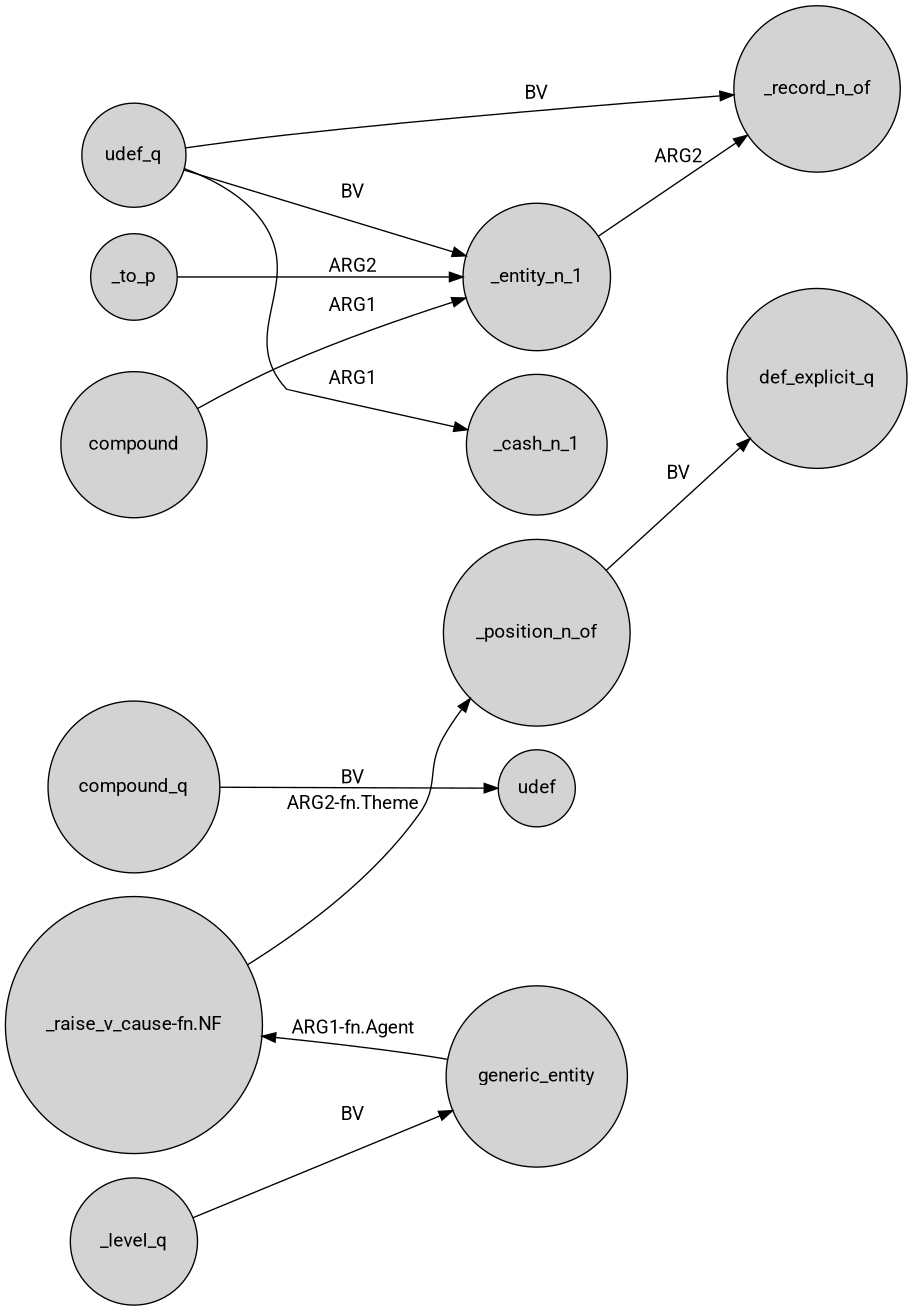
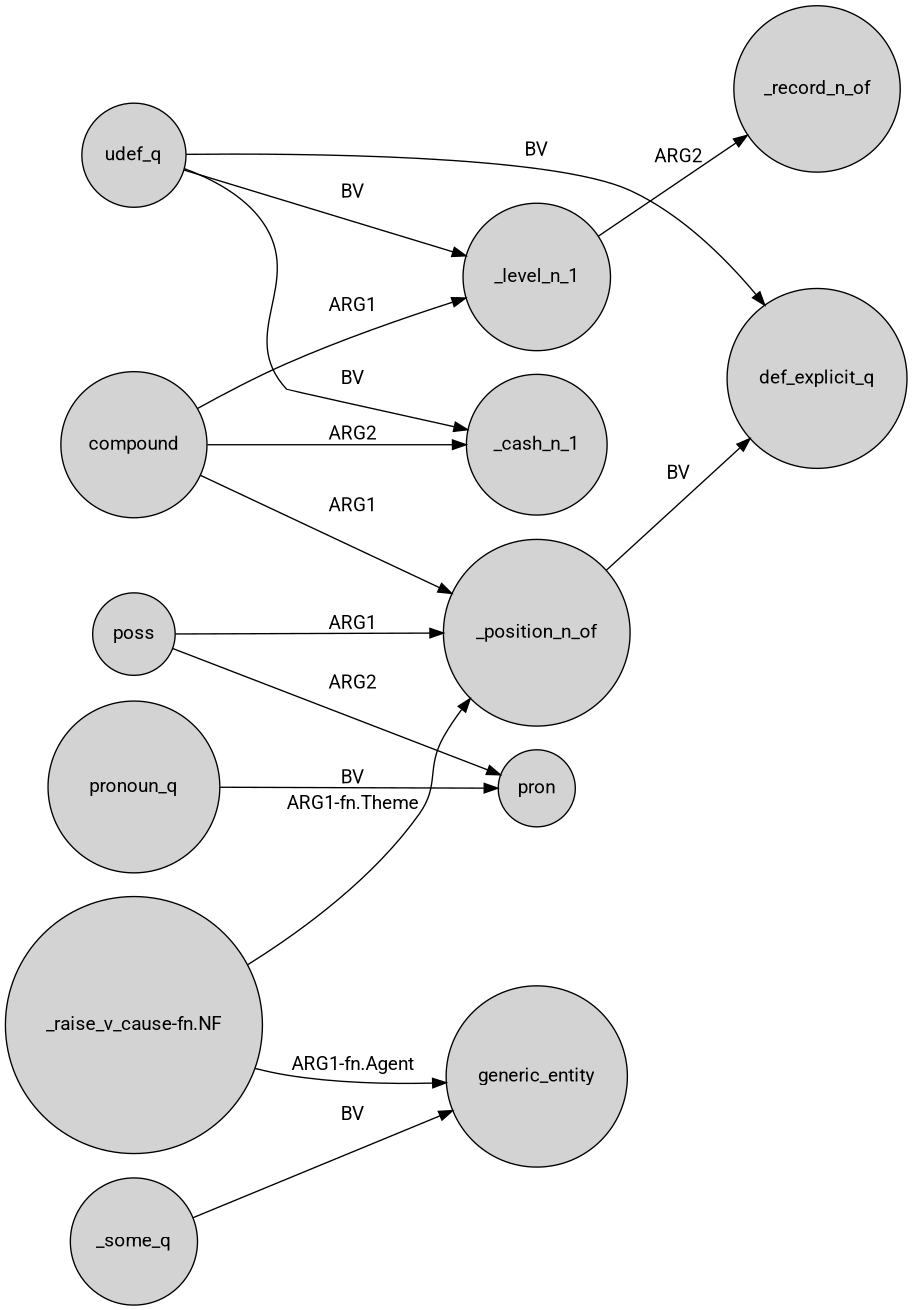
edge "udef_q" -> "_record_n_of": now "udef_q" -> "def_explicit_q"
node "_to_p": removed
node "_entity_n_1": label "_entity_n_1" -> "_level_n_1"
edge "udef_q" -> "_cash_n_1": label "ARG1" -> "BV"
edge "compound" -> "_cash_n_1": added, label "ARG2"
edge "compound" -> "_position_n_of": added, label "ARG1"
node "poss": added
node "compound_q": label "compound_q" -> "pronoun_q"
node "udef": label "udef" -> "pron"
edge "_raise_v_cause-fn.NF" -> "_position_n_of": label "ARG2-fn.Theme" -> "ARG1-fn.Theme"
edge "generic_entity" -> "_raise_v_cause-fn.NF": reversed
node "_level_q": label "_level_q" -> "_some_q"
